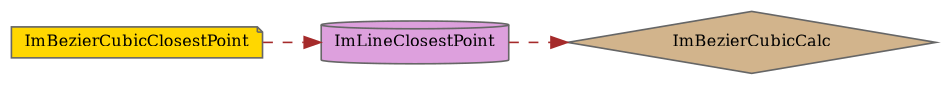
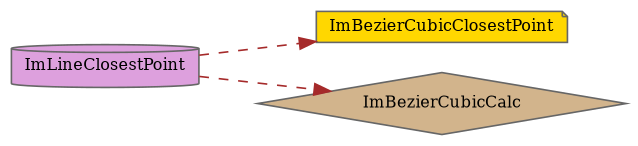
edge "ImBezierCubicClosestPoint" -> "ImLineClosestPoint": reversed
